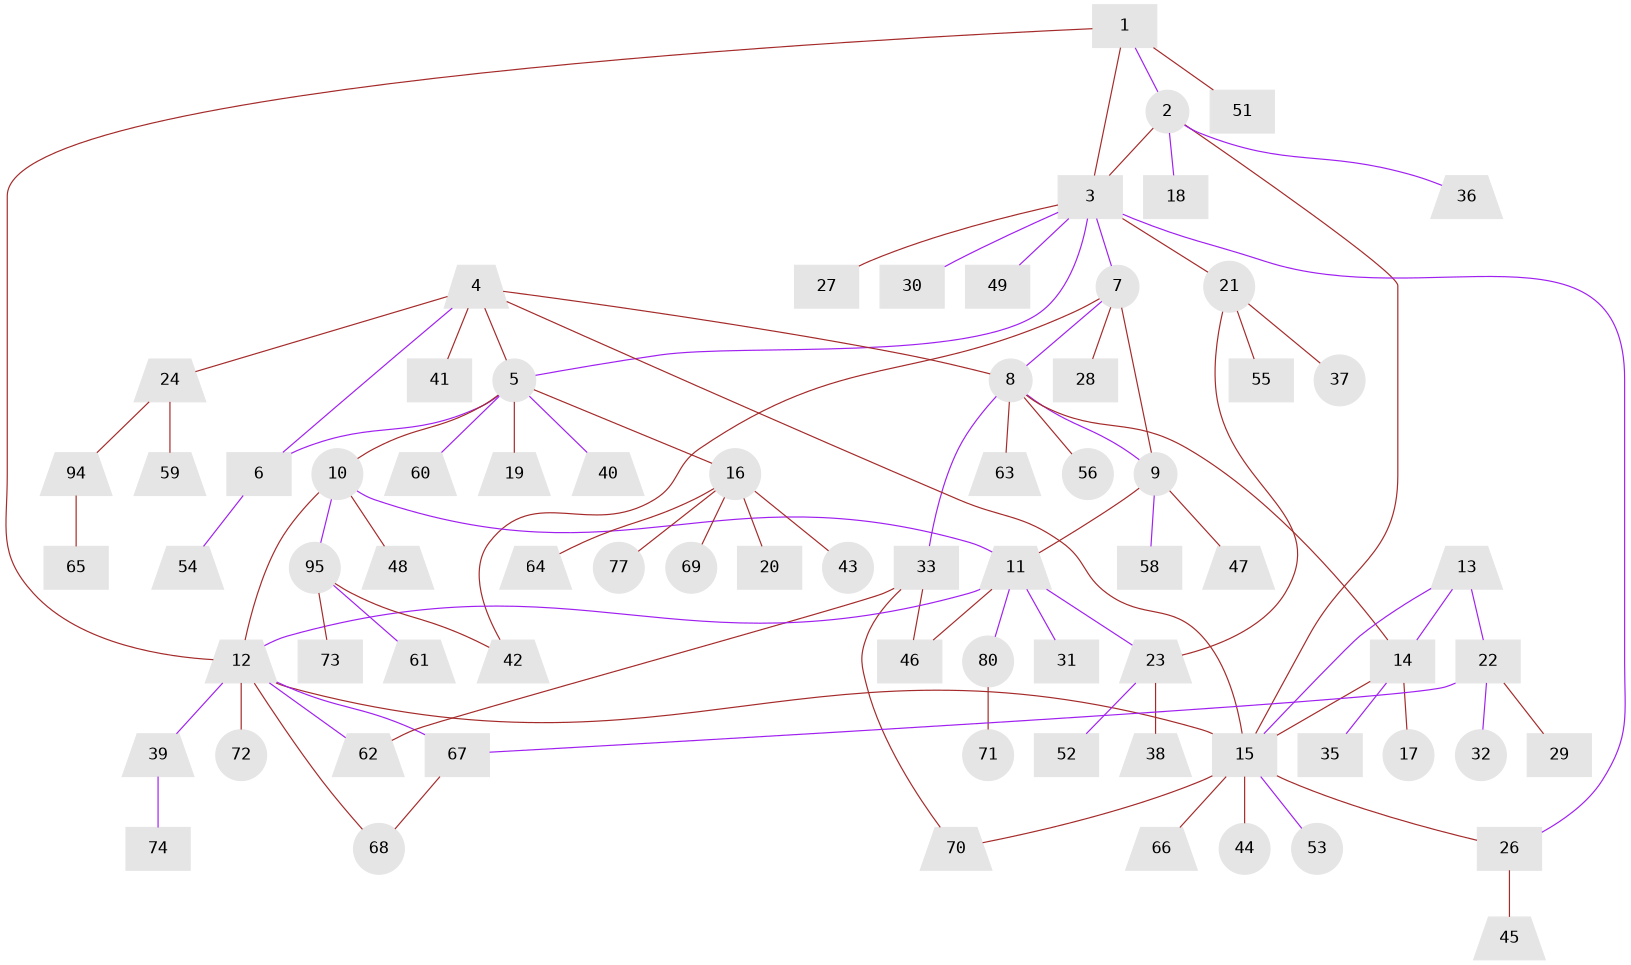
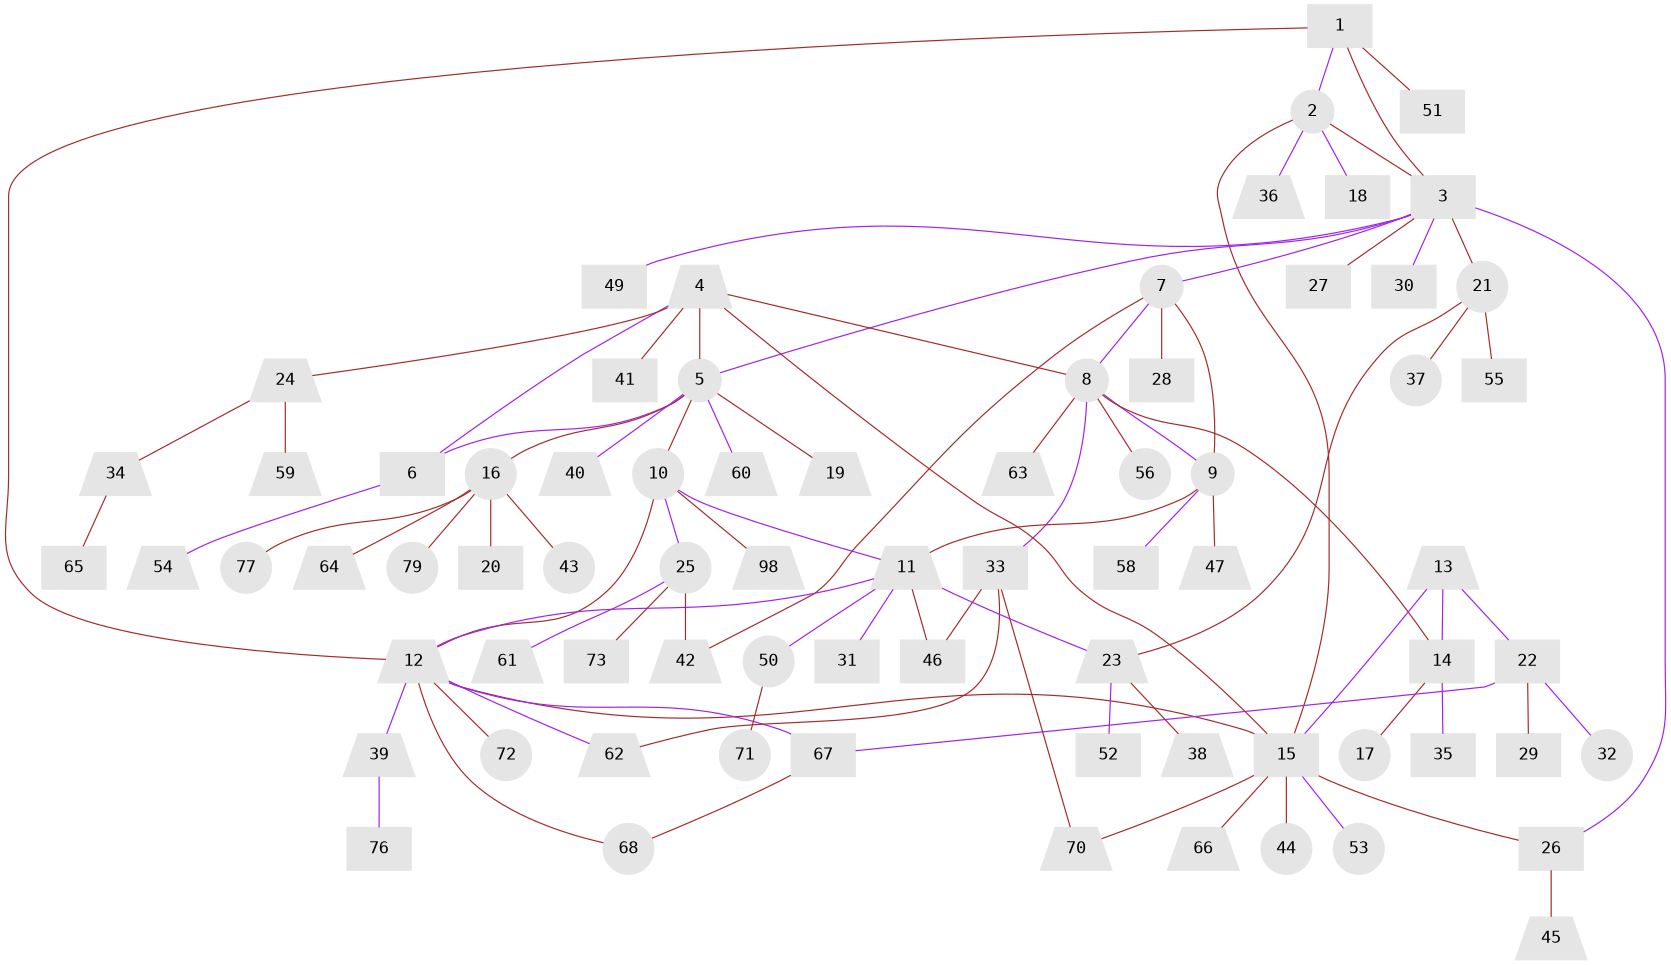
node "94": label "94" -> "34"
node "95": label "95" -> "25"
node "48": label "48" -> "98"
node "69": label "69" -> "79"
node "80": label "80" -> "50"
edge "14" -- "15": removed
node "74": label "74" -> "76"
